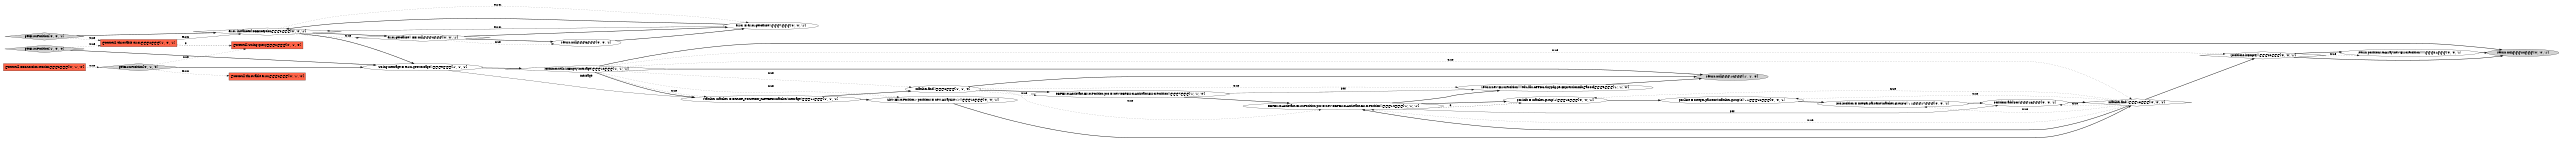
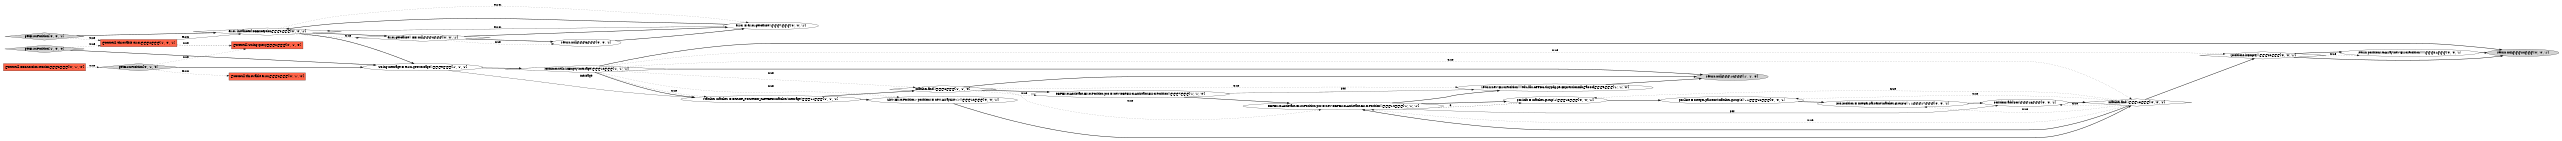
edge "@NotNull Throwable error@@@2@@@['1', '0', '1']" -> "@NotNull String query@@@2@@@['0', '1', '0']": label "0" -> "true"
node "matcher.find()@@@6@@@['1', '1', '0']": shape ellipse -> diamond
